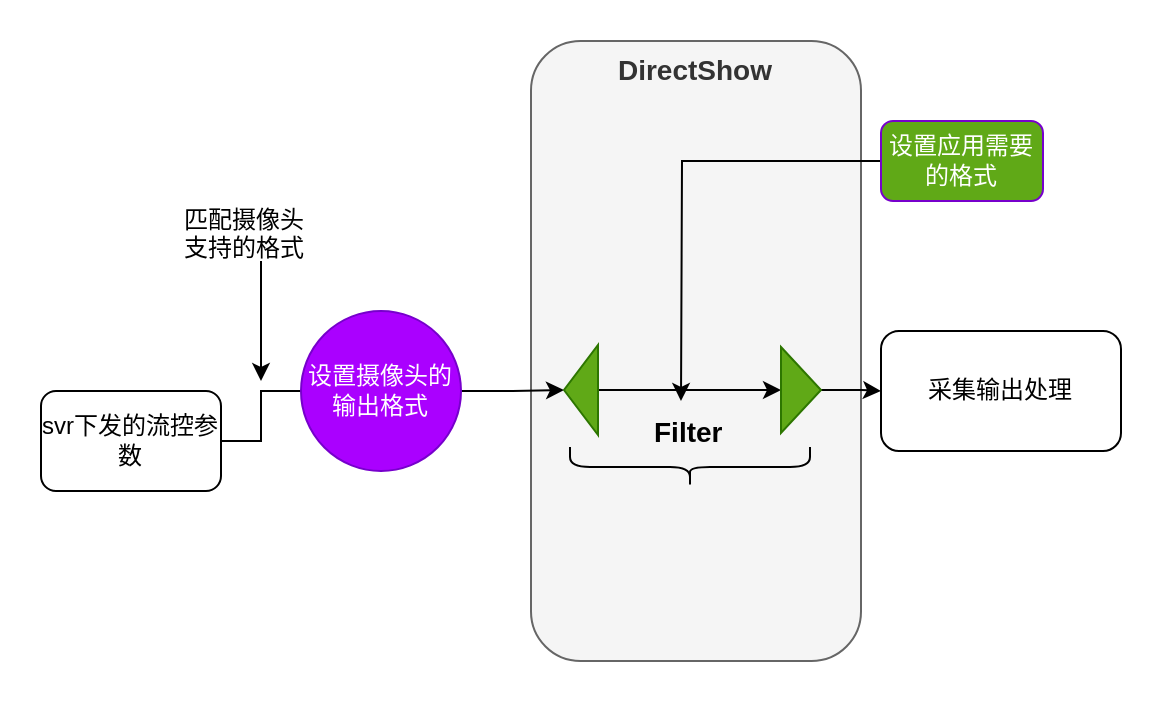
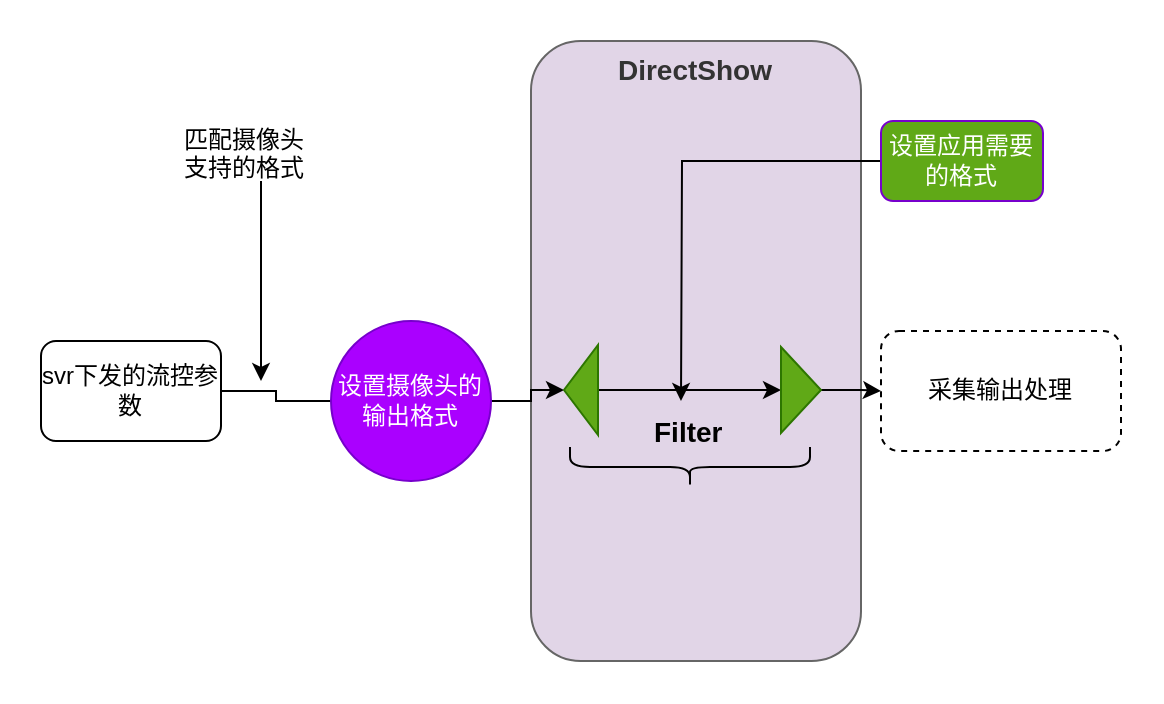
node "DirectShow": fillcolor #f5f5f5 -> #e1d5e7
node "匹配摄像头 支持的格式": moved (261, 231) -> (261, 151)
node "设置摄像头的输出格式": moved (381, 391) -> (411, 401)
node "采集输出处理": style solid -> dashed
node "svr下发的流控参数": moved (131, 441) -> (131, 391)
